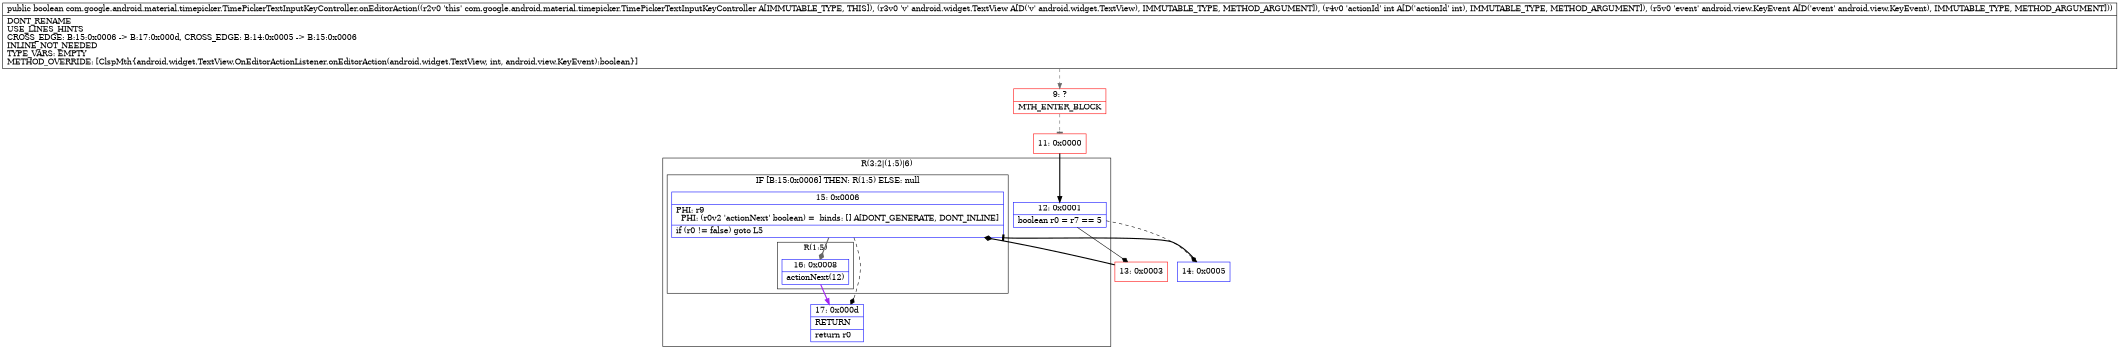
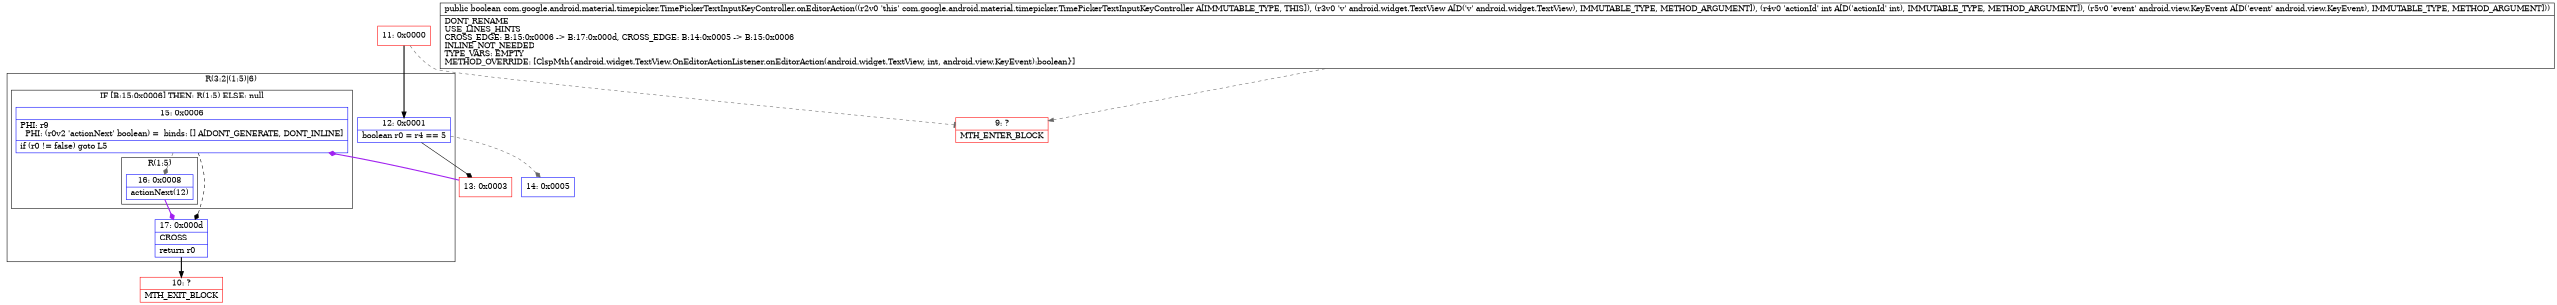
edge "9: ?" -> "11: 0x0000": reversed
node "12: 0x0001": text "boolean r0 = r7 == 5" -> "boolean r0 = r4 == 5"
edge "12: 0x0001" -> "14: 0x0005": color black -> gray40
edge "14: 0x0005" -> "15: 0x0006": removed
edge "15: 0x0006" -> "16: 0x0008": style bold -> dashed
edge "13: 0x0003" -> "15: 0x0006": color black -> purple
node "10: ?": added
edge "16: 0x0008" -> "17: 0x000d": arrowhead normal -> diamond
node "17: 0x000d": text "RETURN" -> "CROSS"
